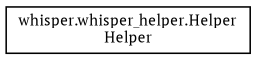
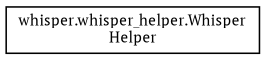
node "whisper.whisper_helper.Helper Helper": label "whisper.whisper_helper.Helper Helper" -> "whisper.whisper_helper.Whisper Helper"
